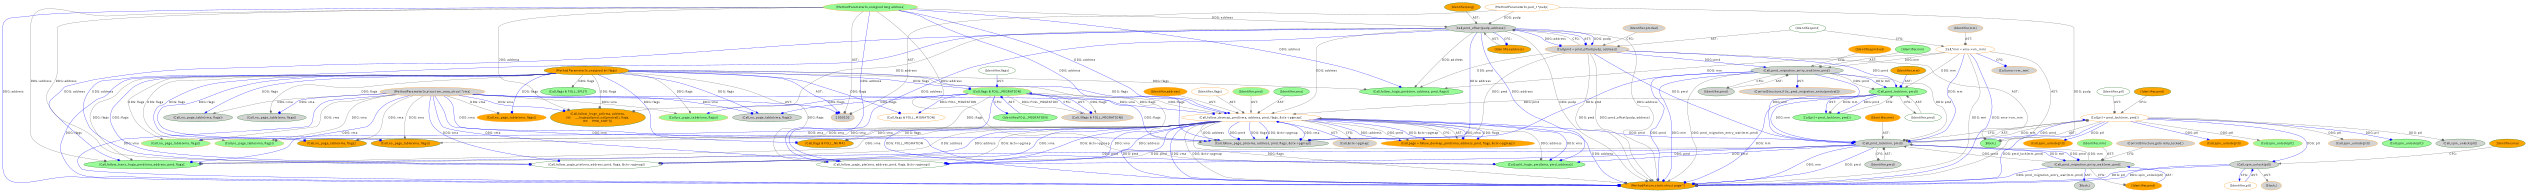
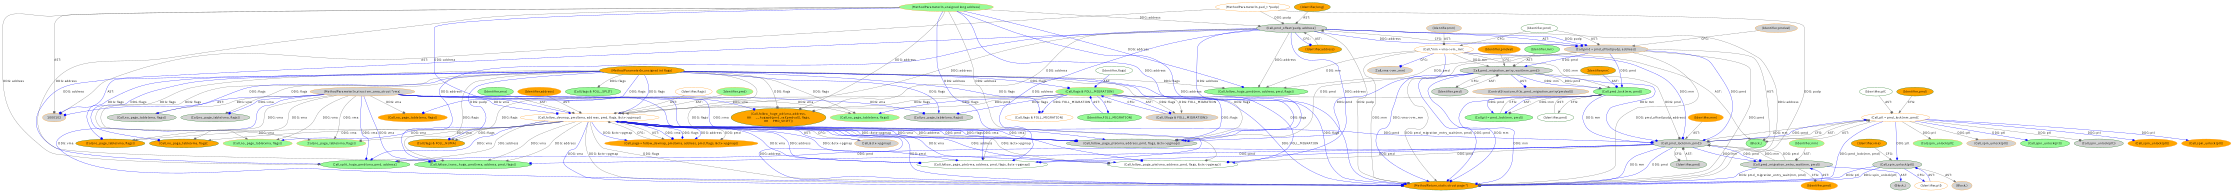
edge "(MethodParameterIn,unsigned int flags)" -> "(Call,flags & FOLL_NUMA)": label "DDG: flags" -> "DDG: pudp"
edge "(MethodParameterIn,struct vm_area_struct *vma)" -> "(Call,split_huge_pmd(vma, pmd, address))": label "DDG: mm" -> "DDG: vma"
node "(ControlStructure,goto retry_locked;)": removed
